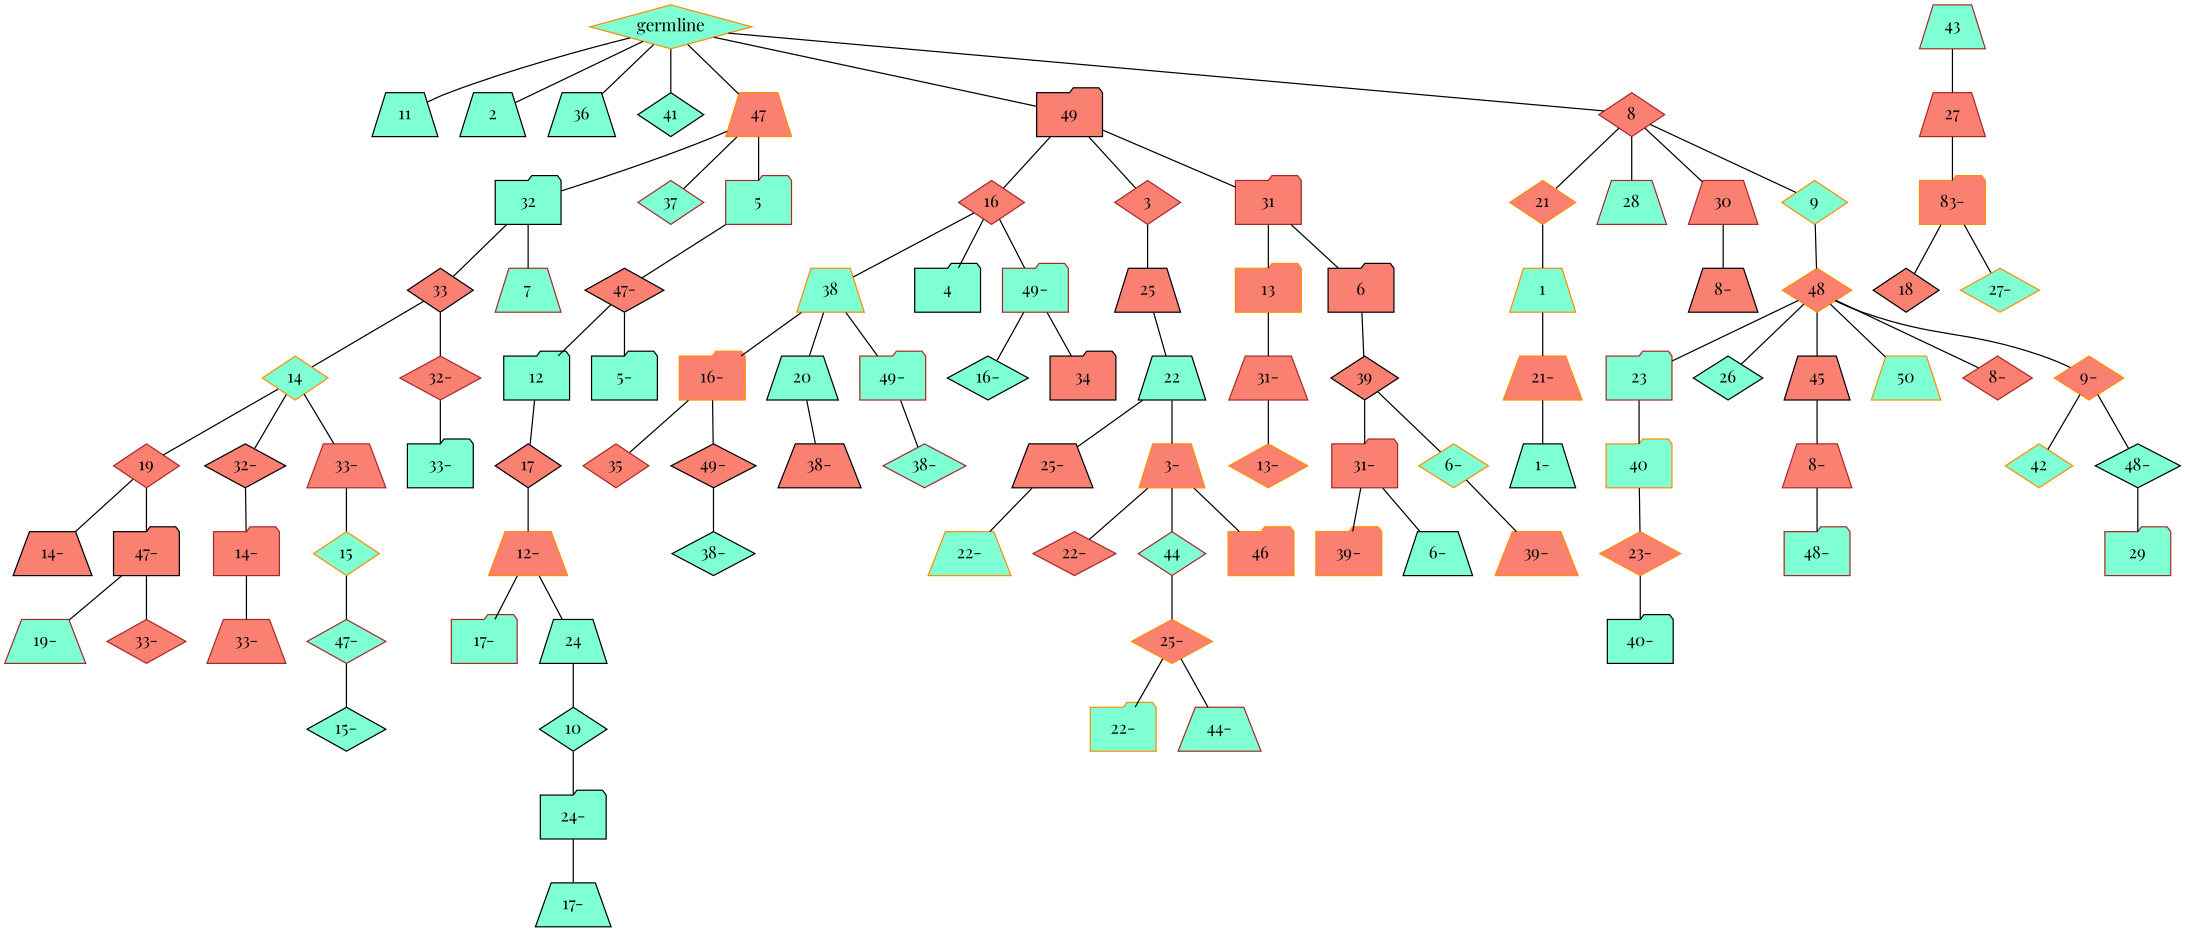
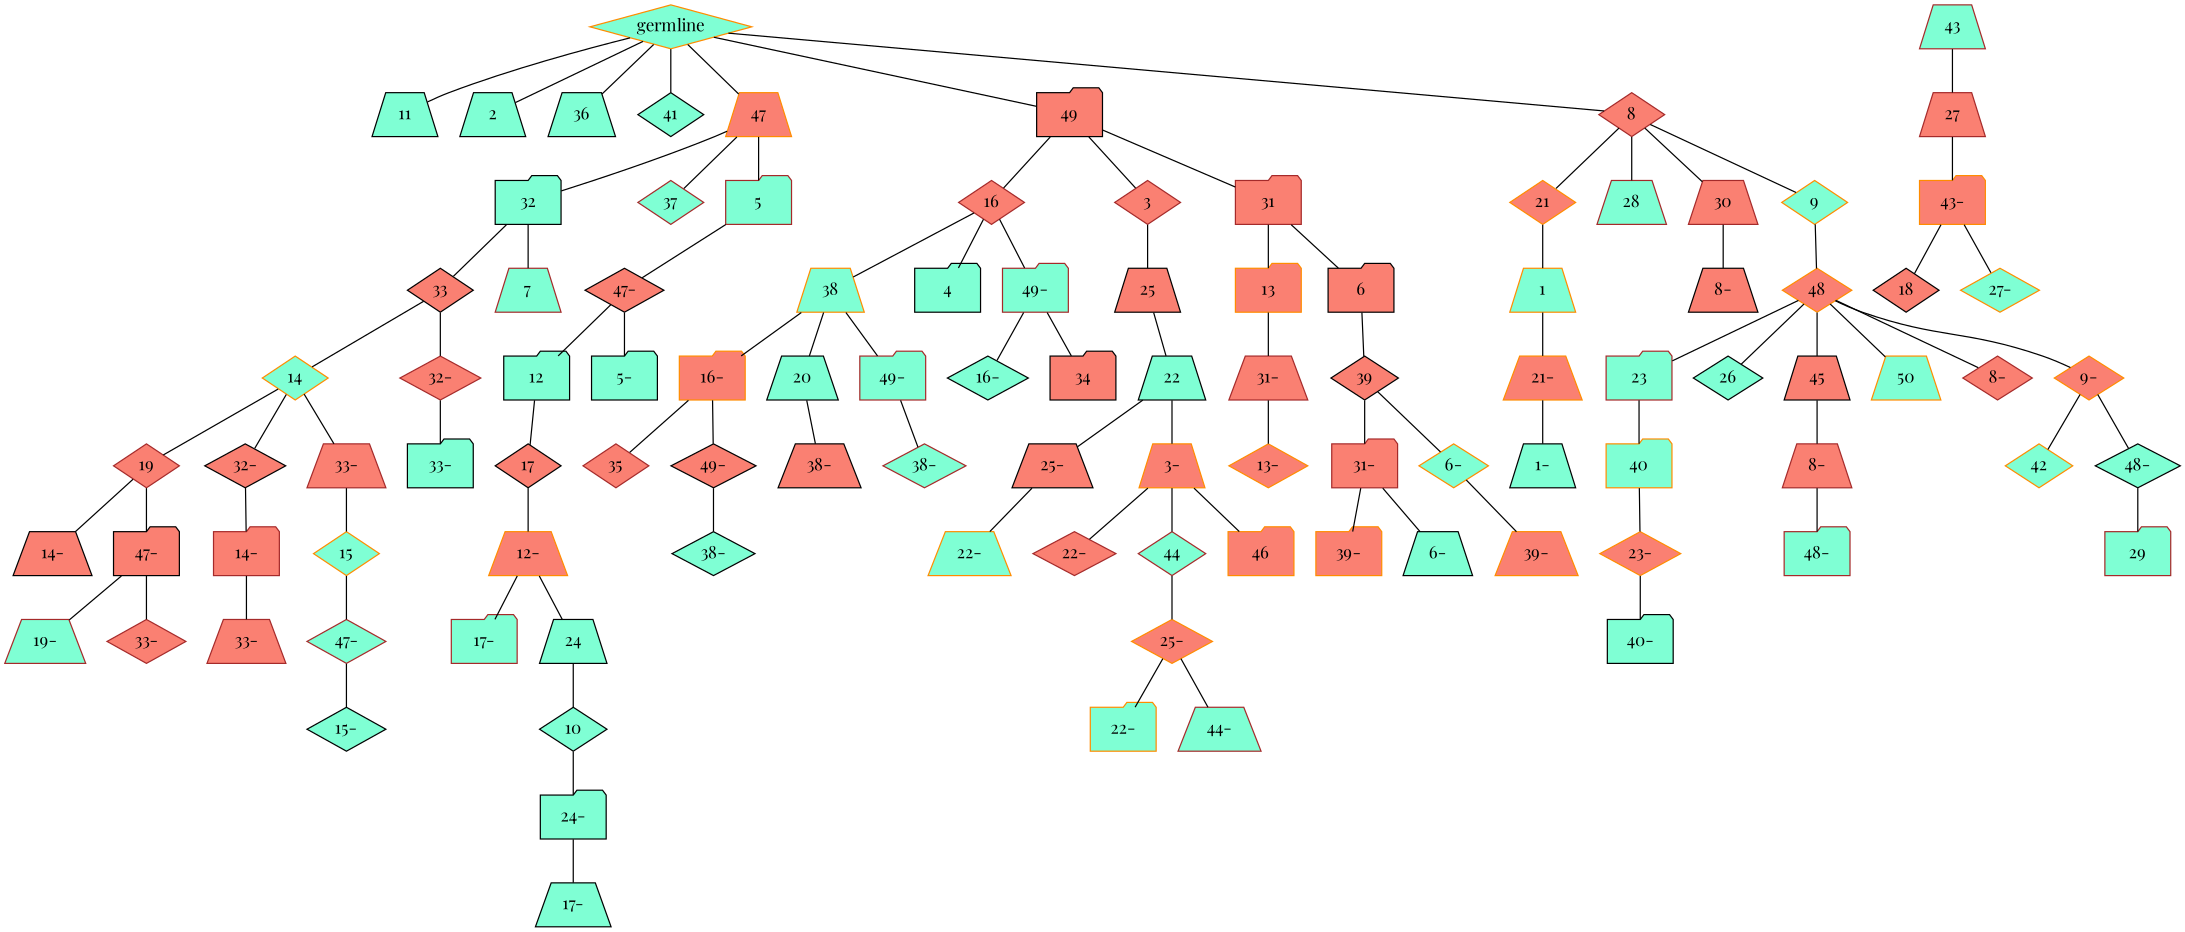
node "83-": label "83-" -> "43-"
